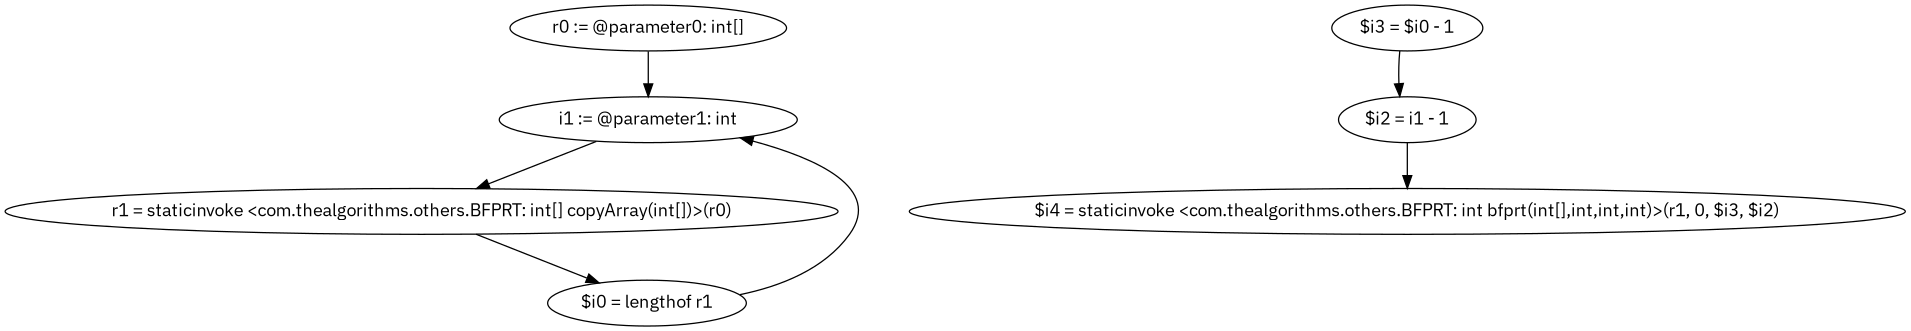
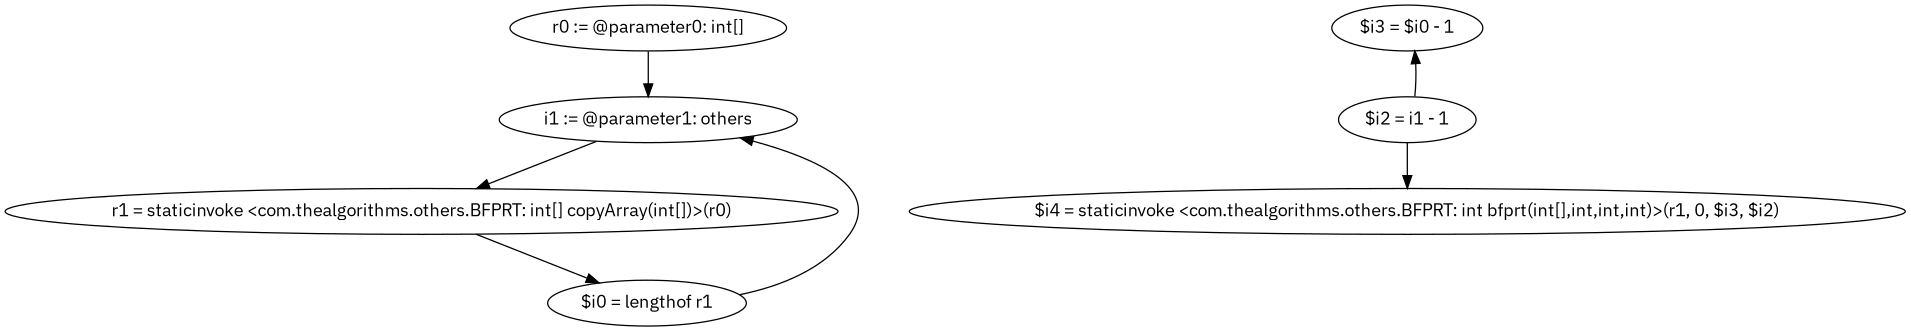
edge "$i3 = $i0 - 1" -> "$i2 = i1 - 1": reversed
node "i1 := @parameter1: int": label "i1 := @parameter1: int" -> "i1 := @parameter1: others"
